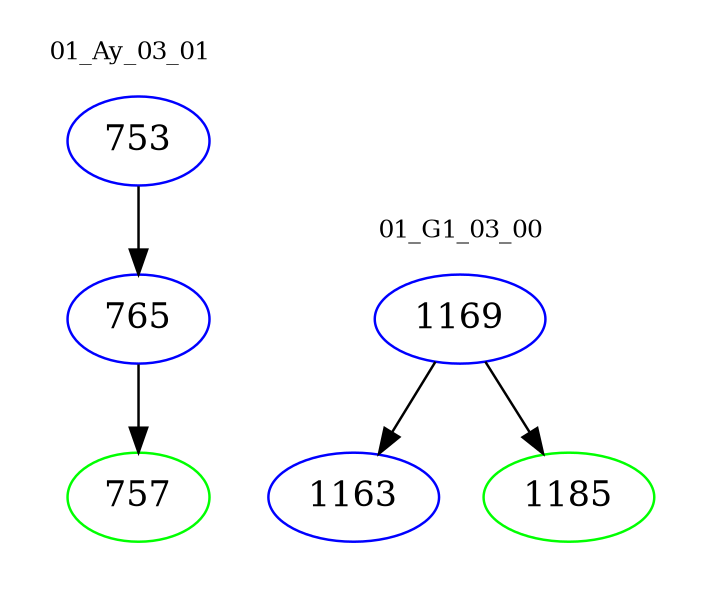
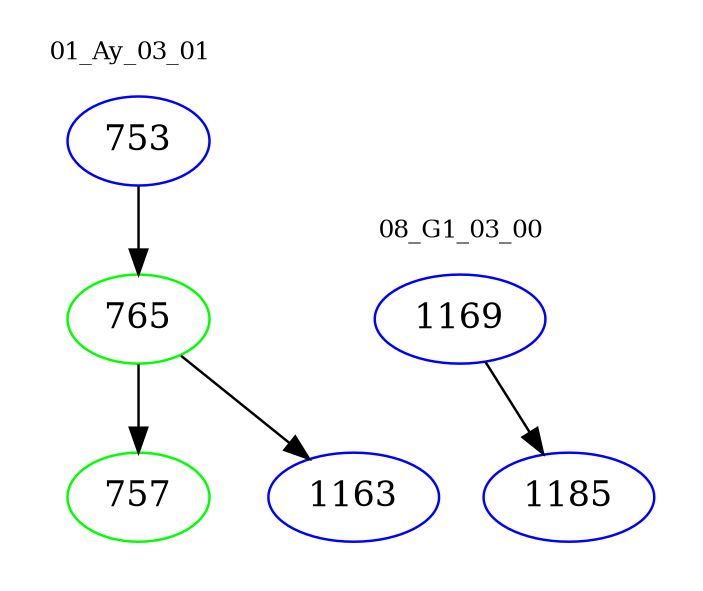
cluster "01_G1_03_00": label "01_G1_03_00" -> "08_G1_03_00"
node "765": color blue -> green
edge "1169" -> "1163": now "765" -> "1163"
node "1185": color green -> blue
